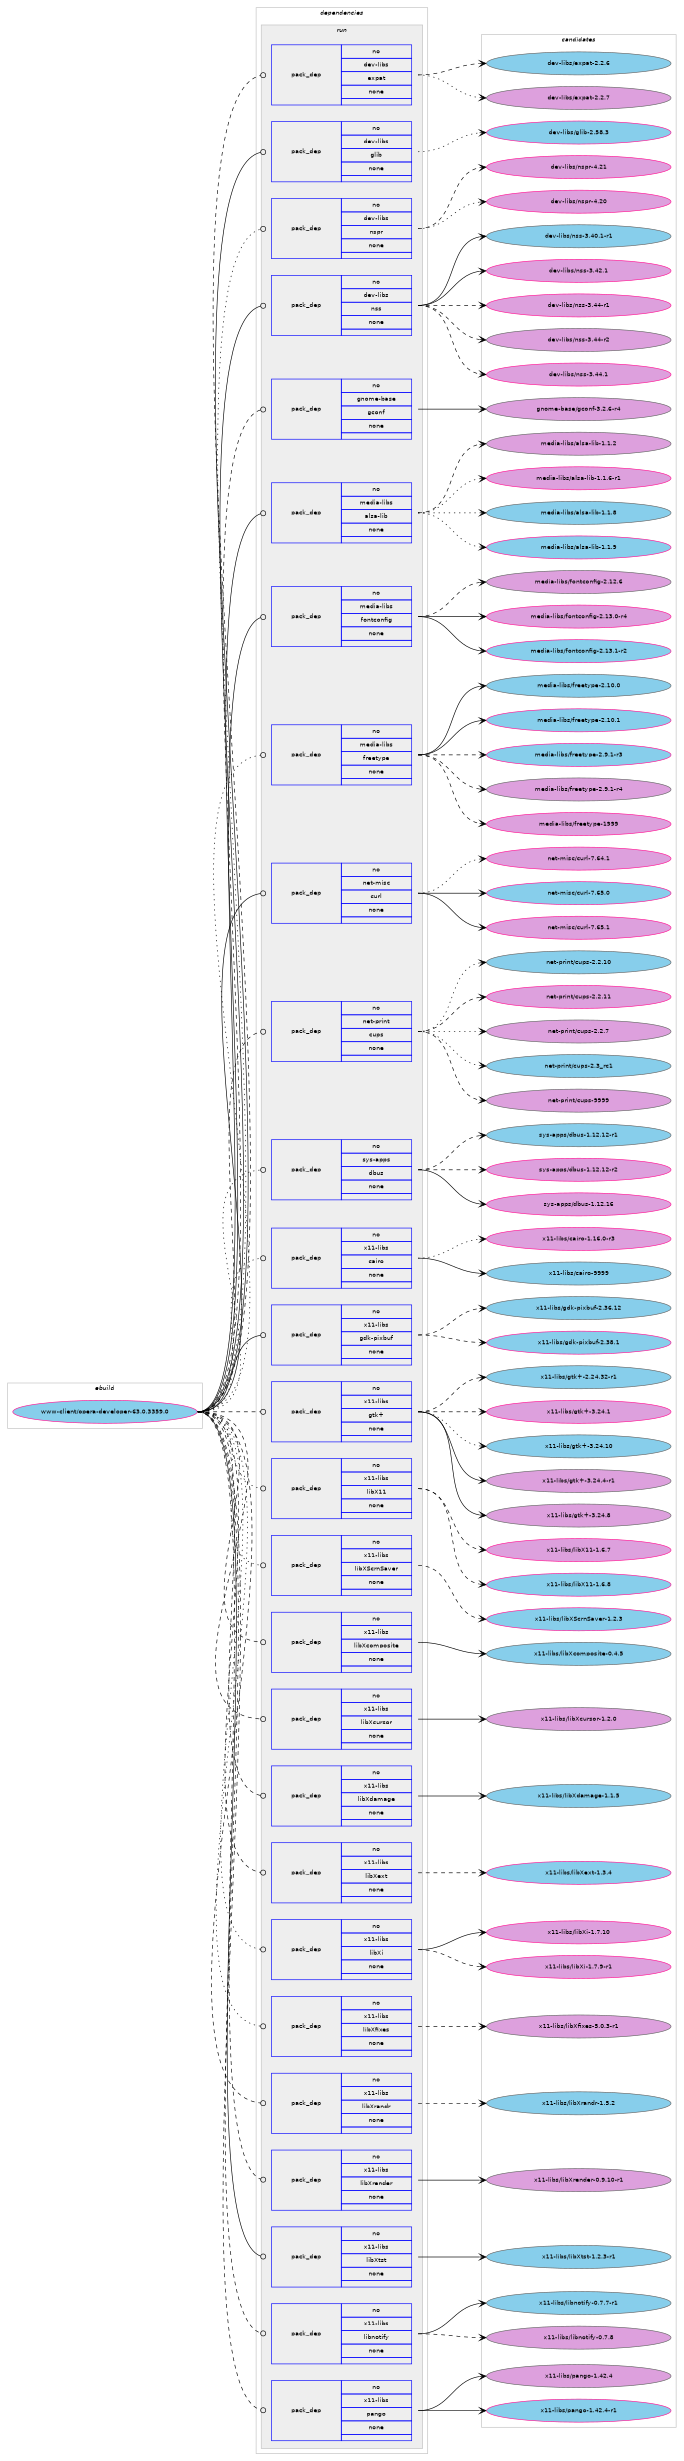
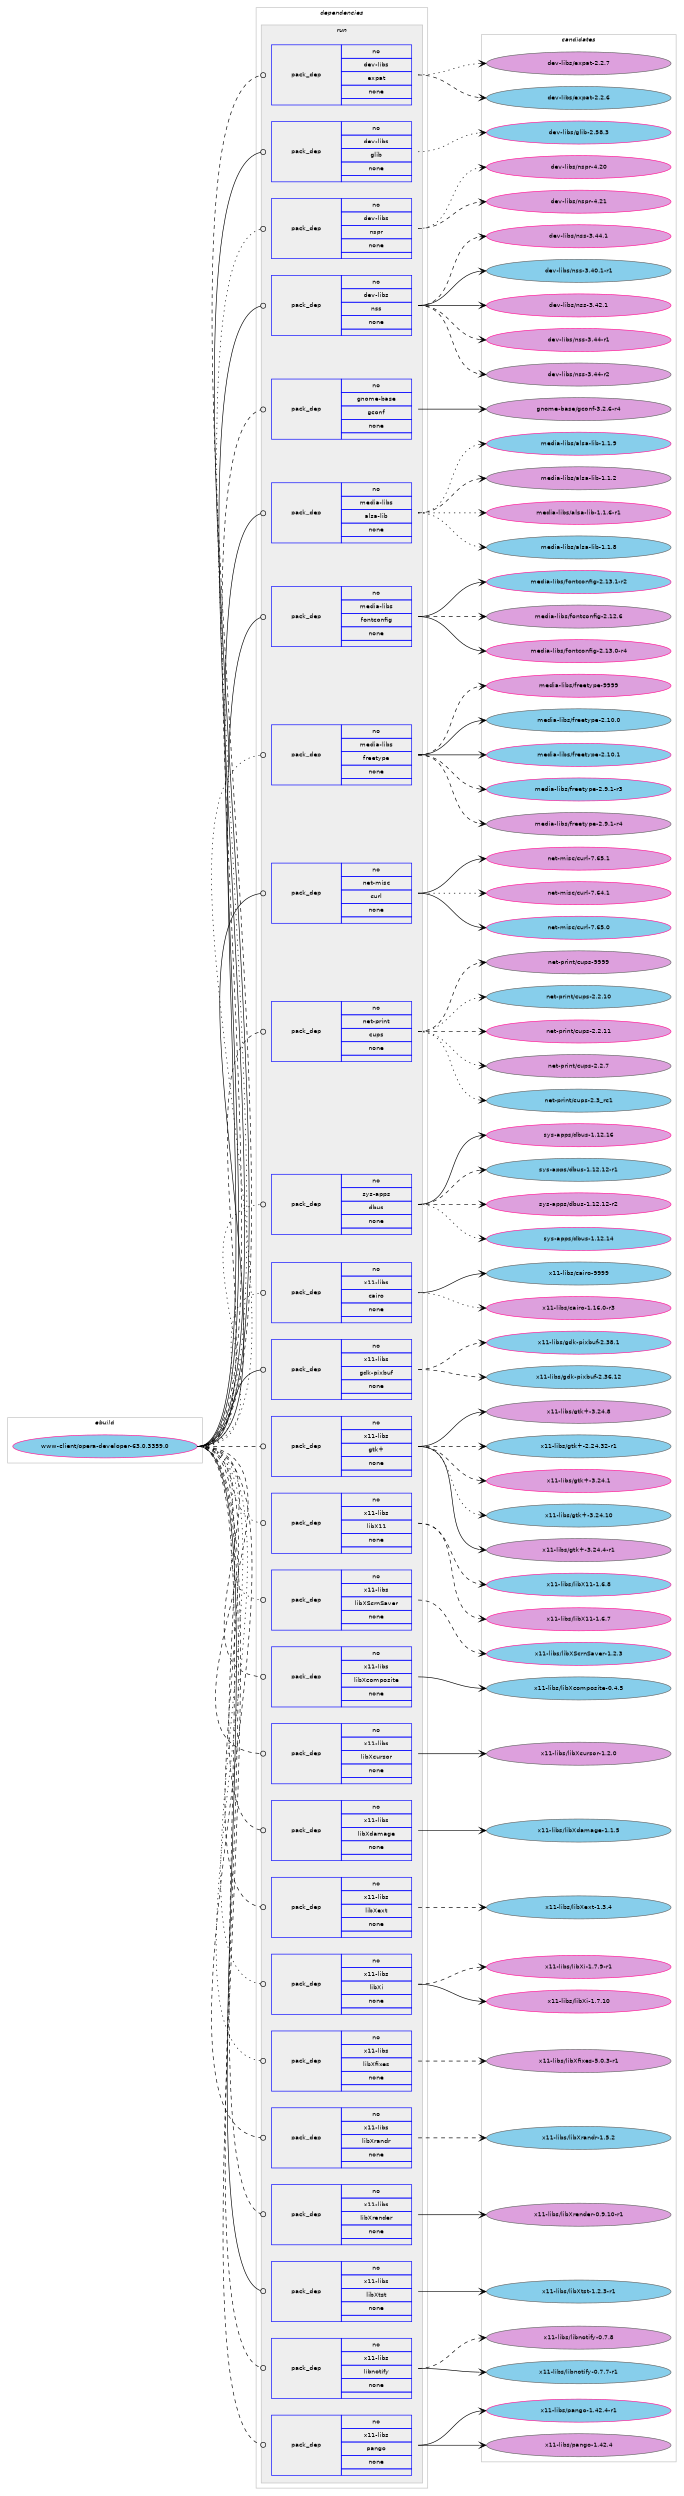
node "media-libs/freetype-1999": label "media-libs/freetype-1999" -> "media-libs/freetype-9999"
node "sys-apps/dbus-1.12.14": added
node "x11-libs/libXext-1.3.4": color deeppink -> gray40
